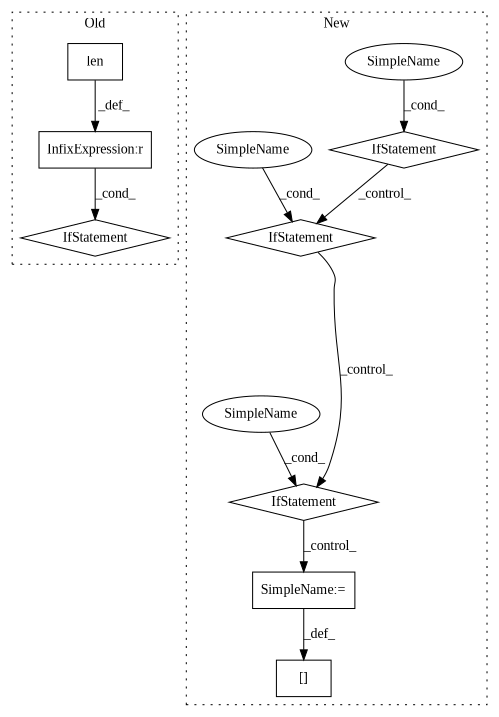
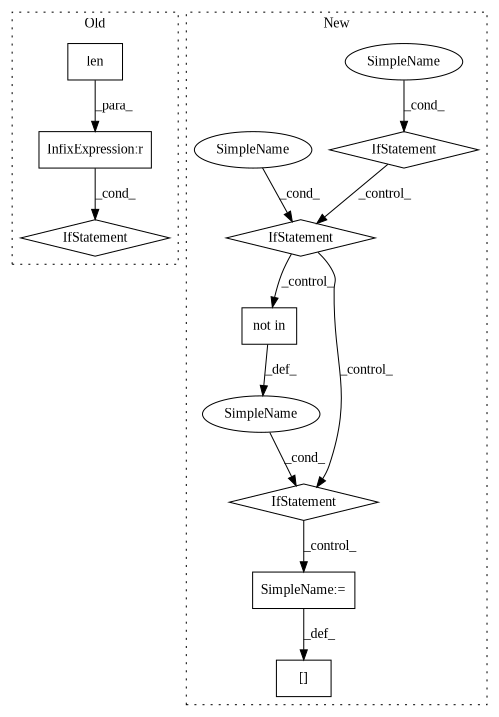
edge "len" -> "InfixExpression:r": label "_def_" -> "_para_"
node "not in": added
